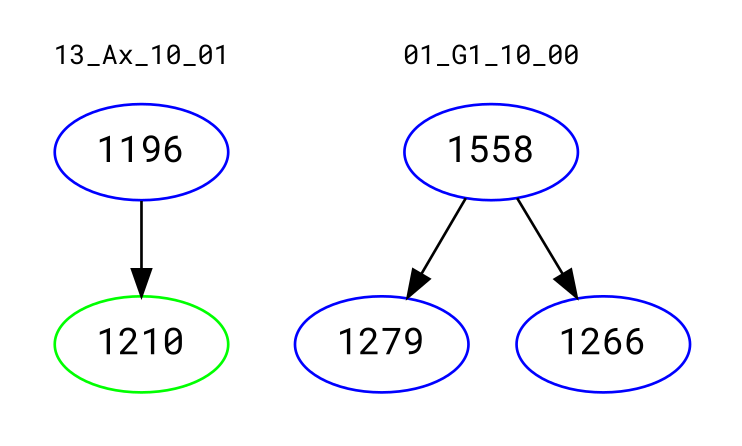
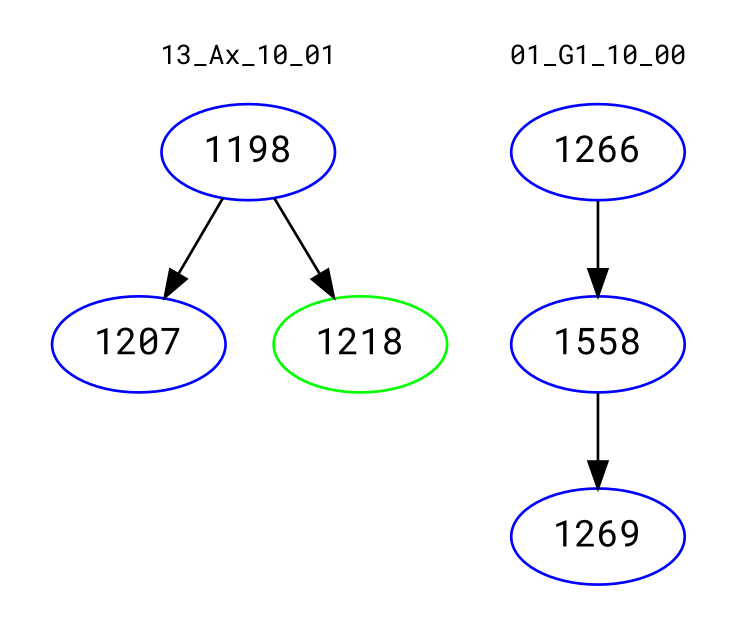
node "1196": label "1196" -> "1198"
edge "1558" -> "1266": reversed
node "1207": added
node "1210": label "1210" -> "1218"
node "1279": label "1279" -> "1269"
